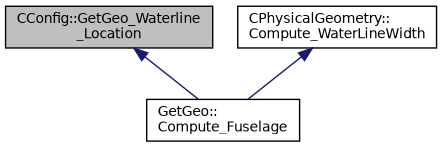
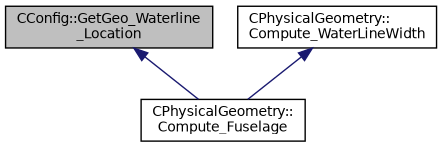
node "GetGeo:: Compute_Fuselage": label "GetGeo:: Compute_Fuselage" -> "CPhysicalGeometry:: Compute_Fuselage"
